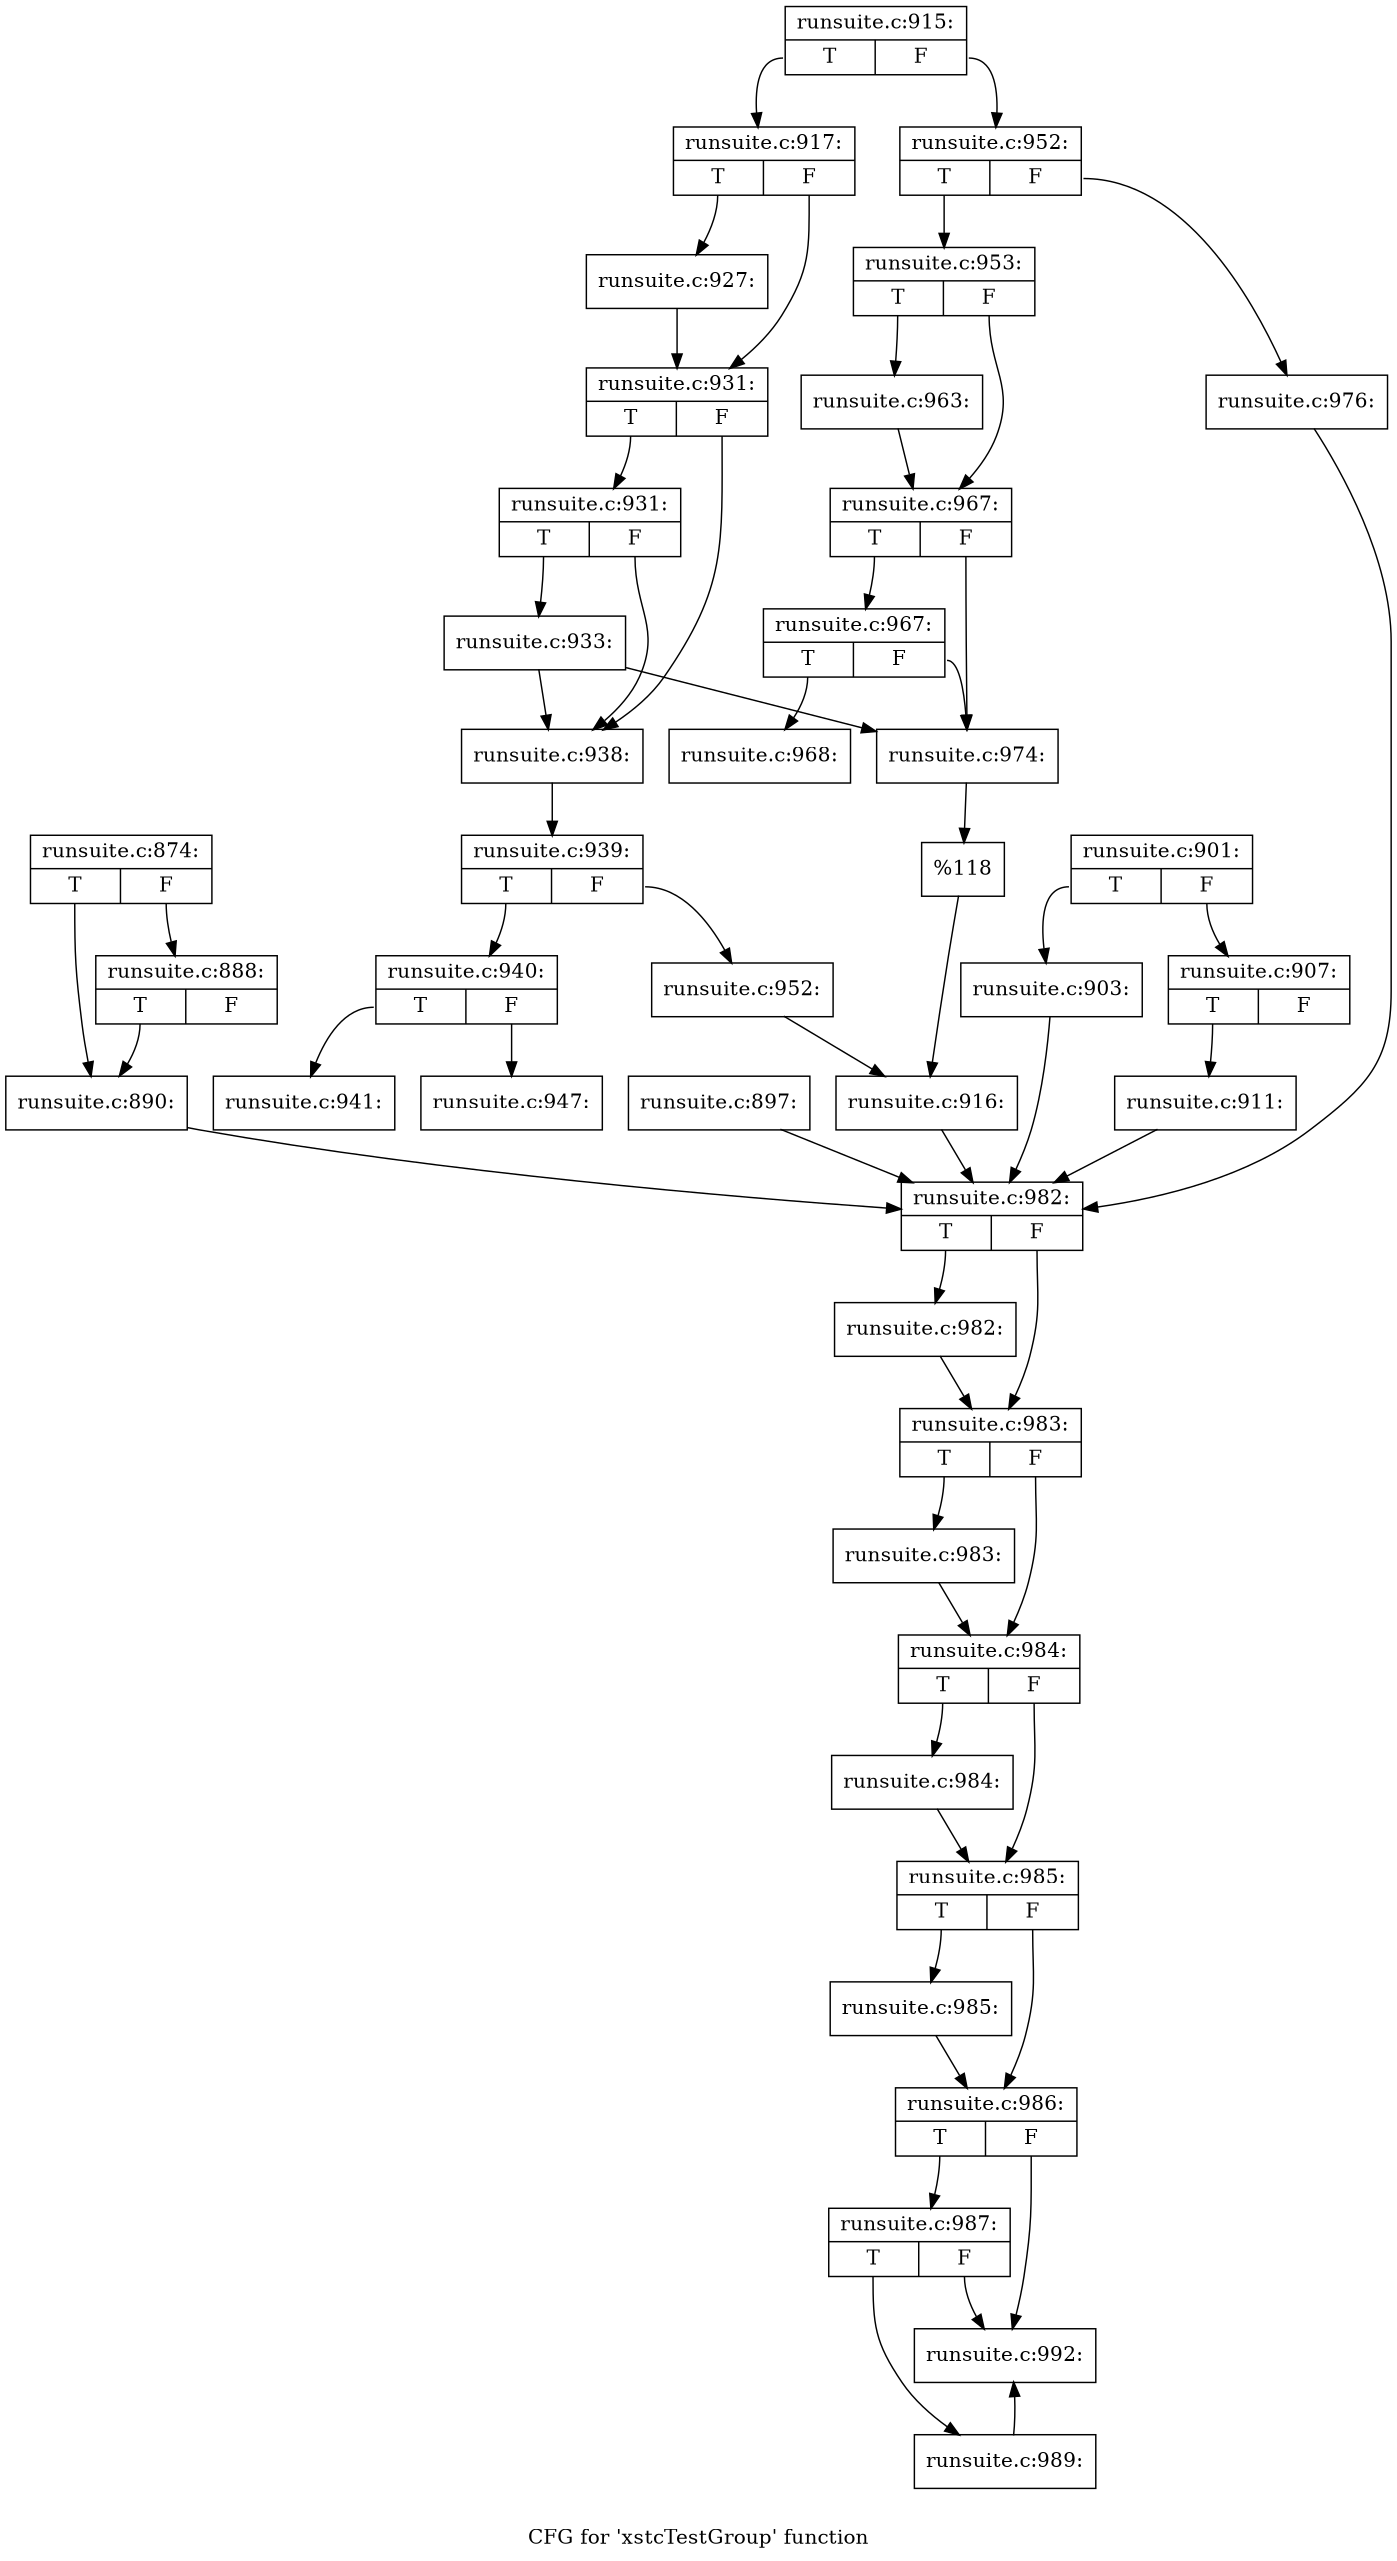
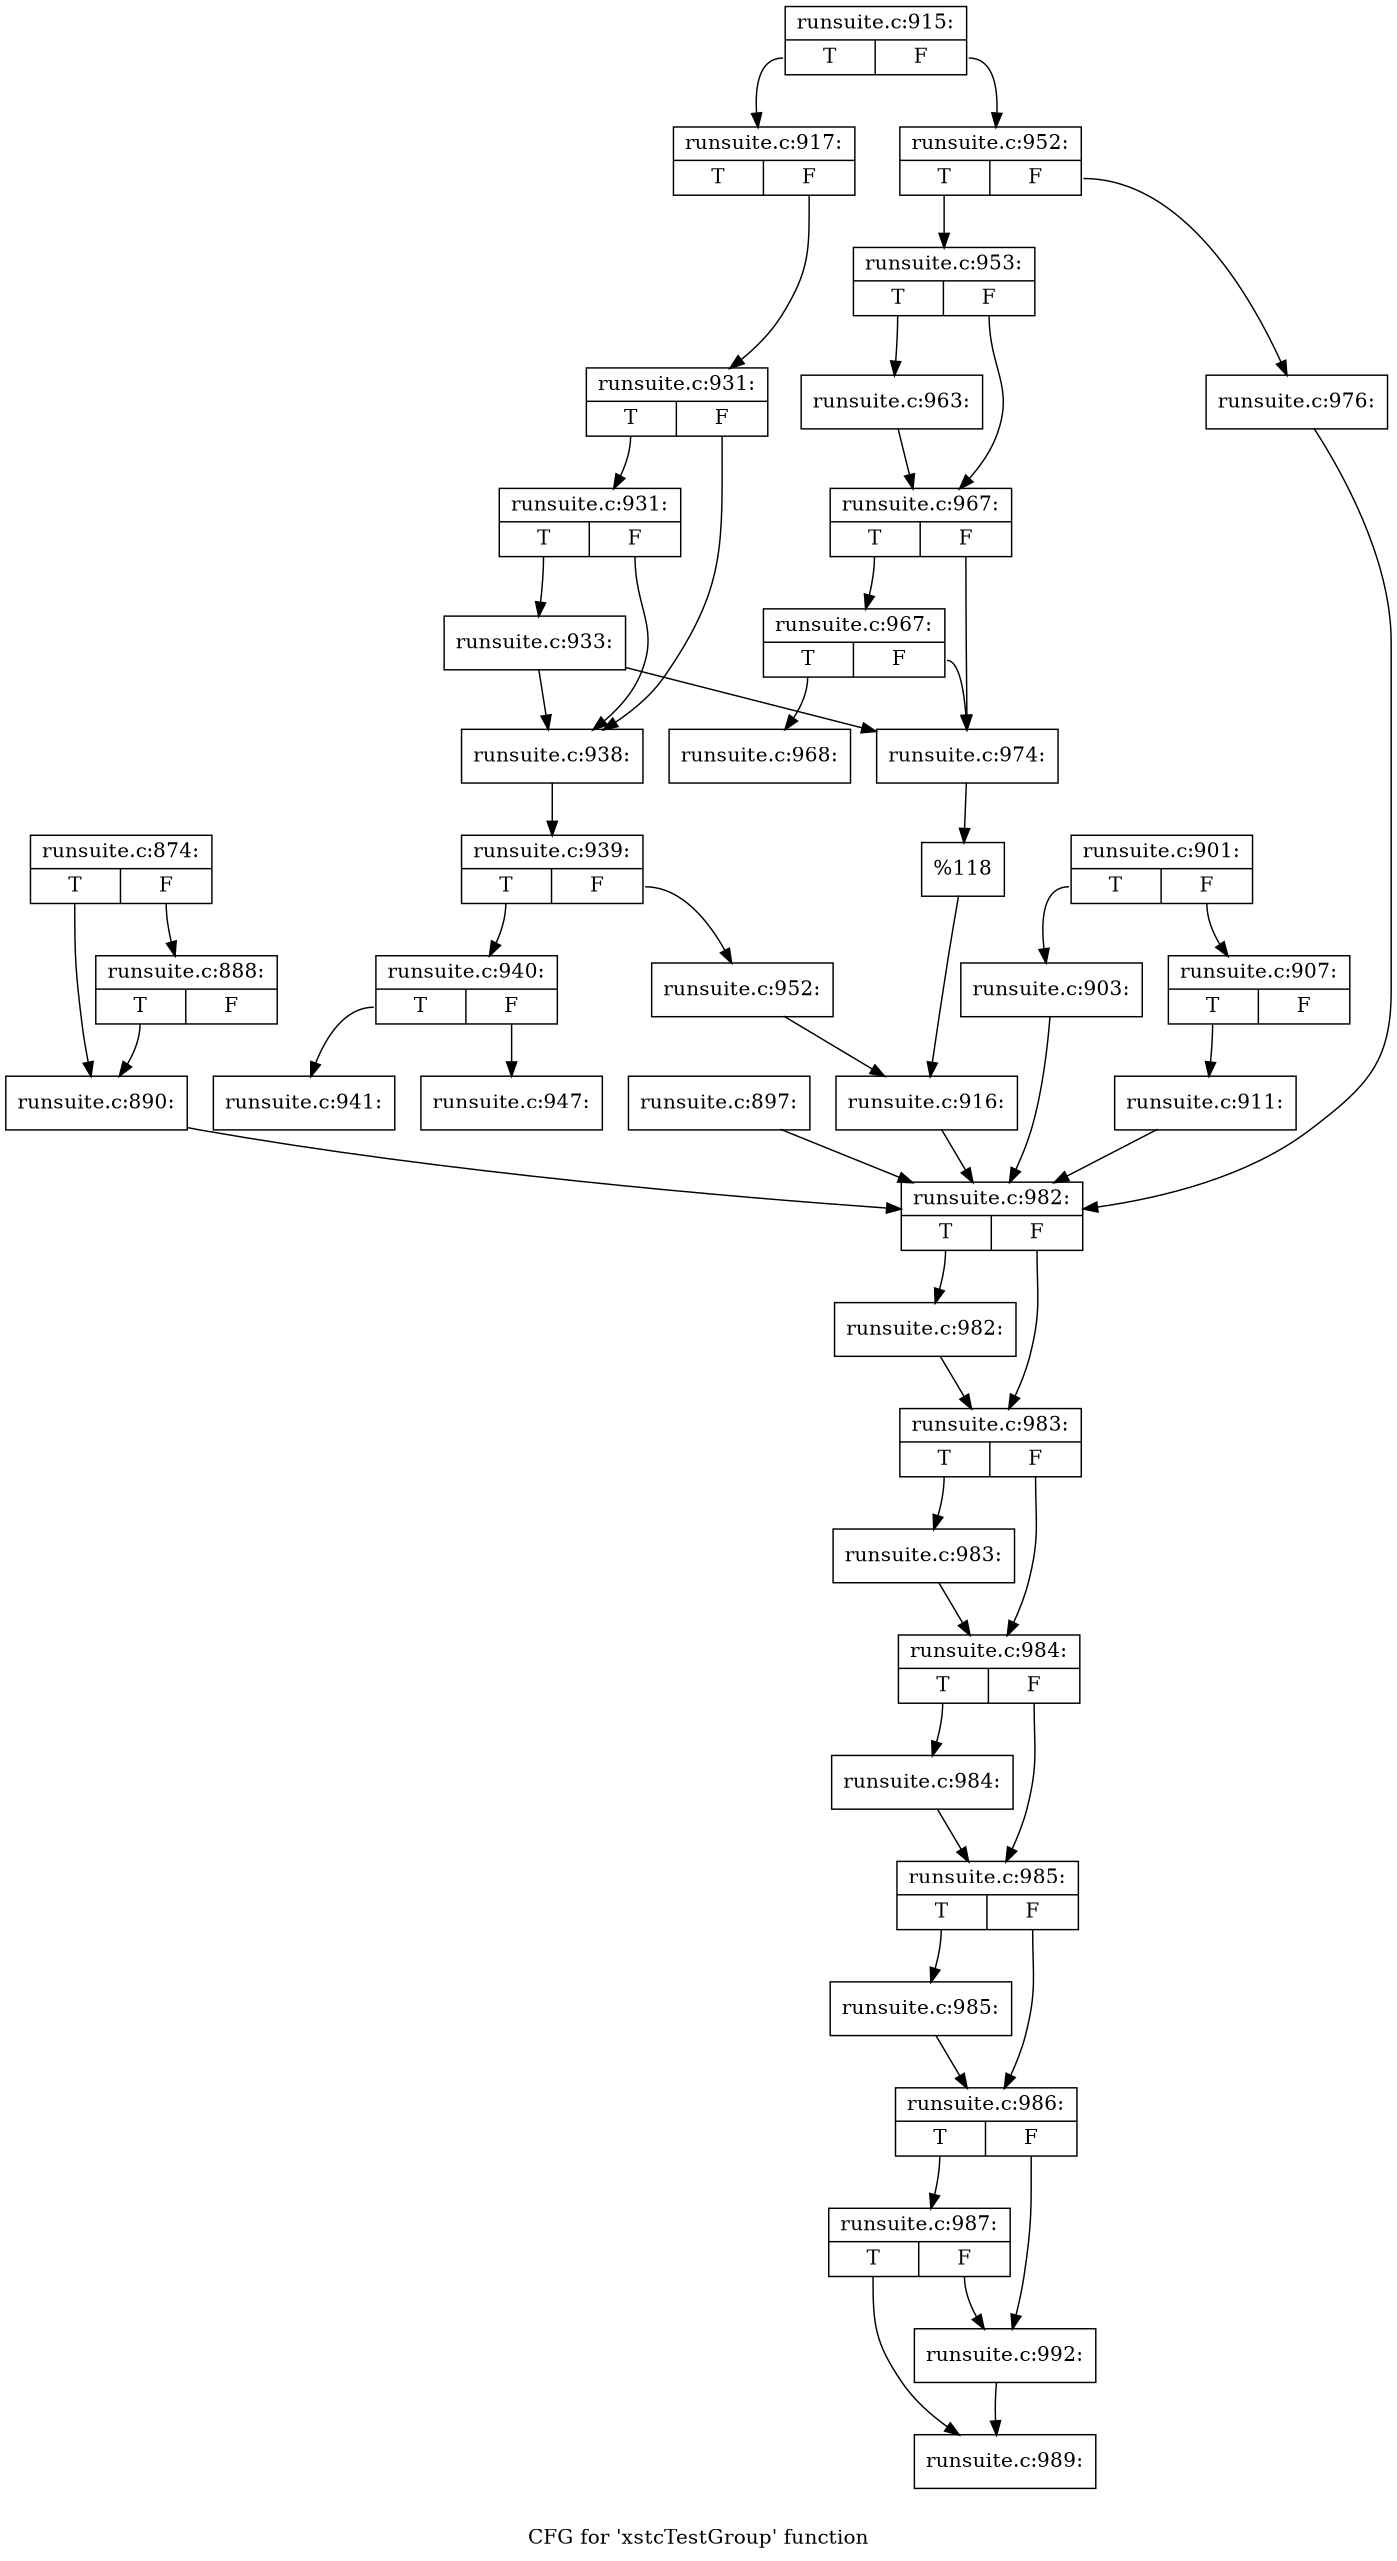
node "runsuite.c:927:": removed
edge "runsuite.c:989:" -> "runsuite.c:992:": reversed
